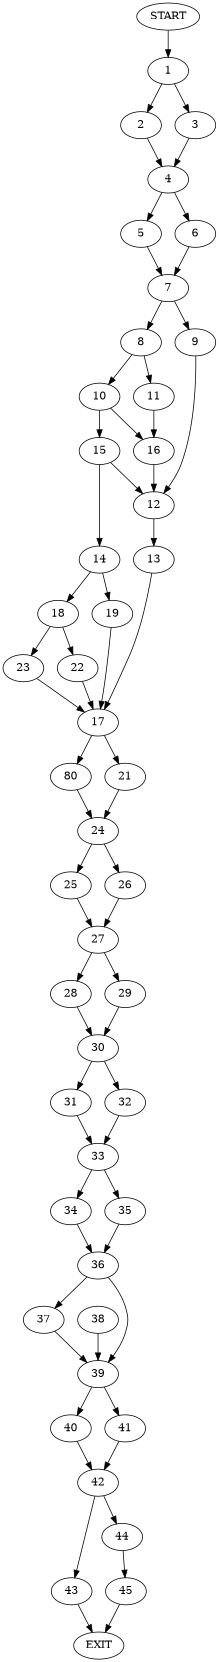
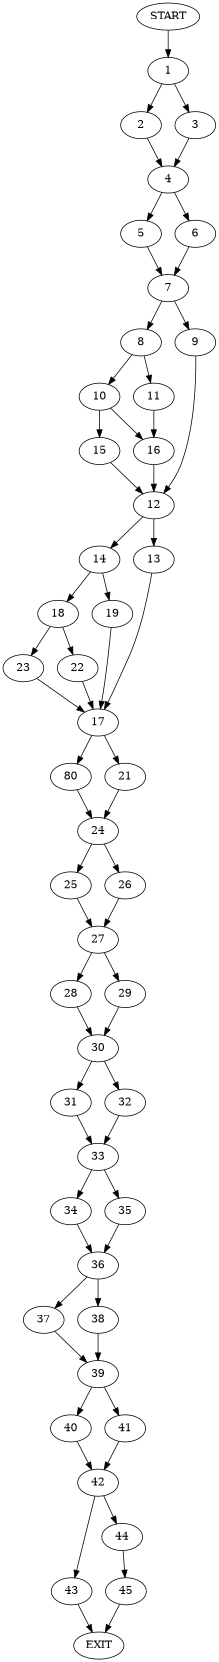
edge "15" -> "14": now "12" -> "14"
edge "36" -> "39": now "36" -> "38"
